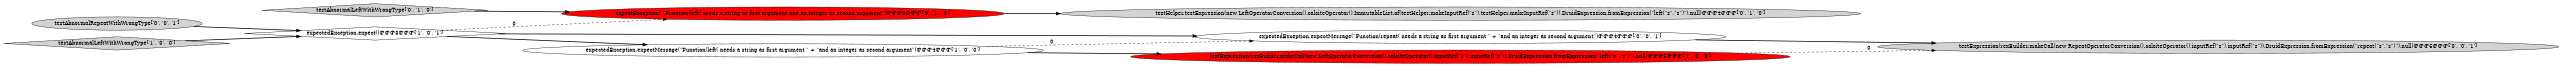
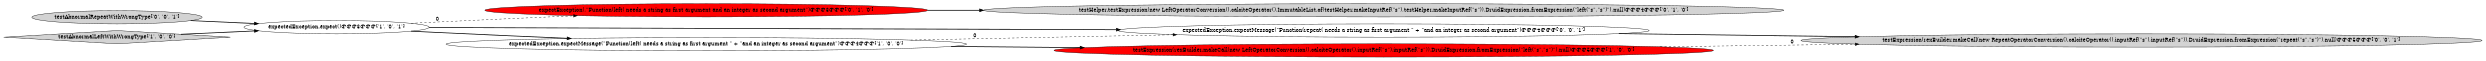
node "testAbnormalLeftWithWrongType['0', '1', '0']": removed
node "expectedException.expect()@@@3@@@['1', '0', '1']": shape diamond -> ellipse
